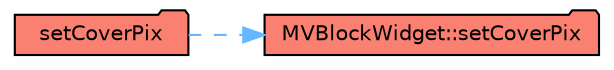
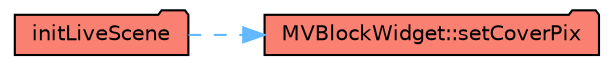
node "setCoverPix": label "setCoverPix" -> "initLiveScene"
